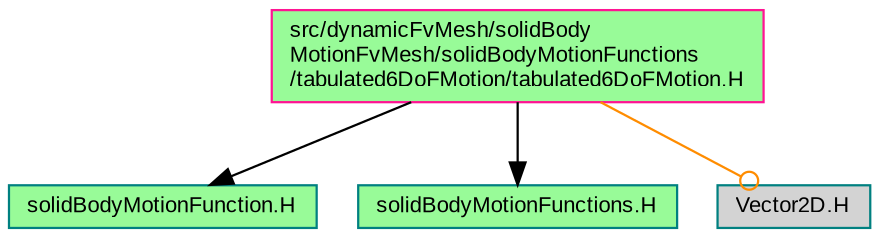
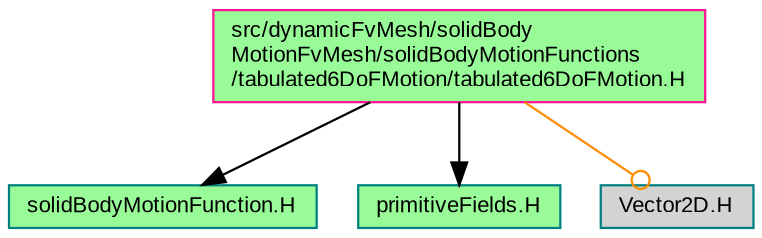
node "solidBodyMotionFunctions.H": label "solidBodyMotionFunctions.H" -> "primitiveFields.H"
